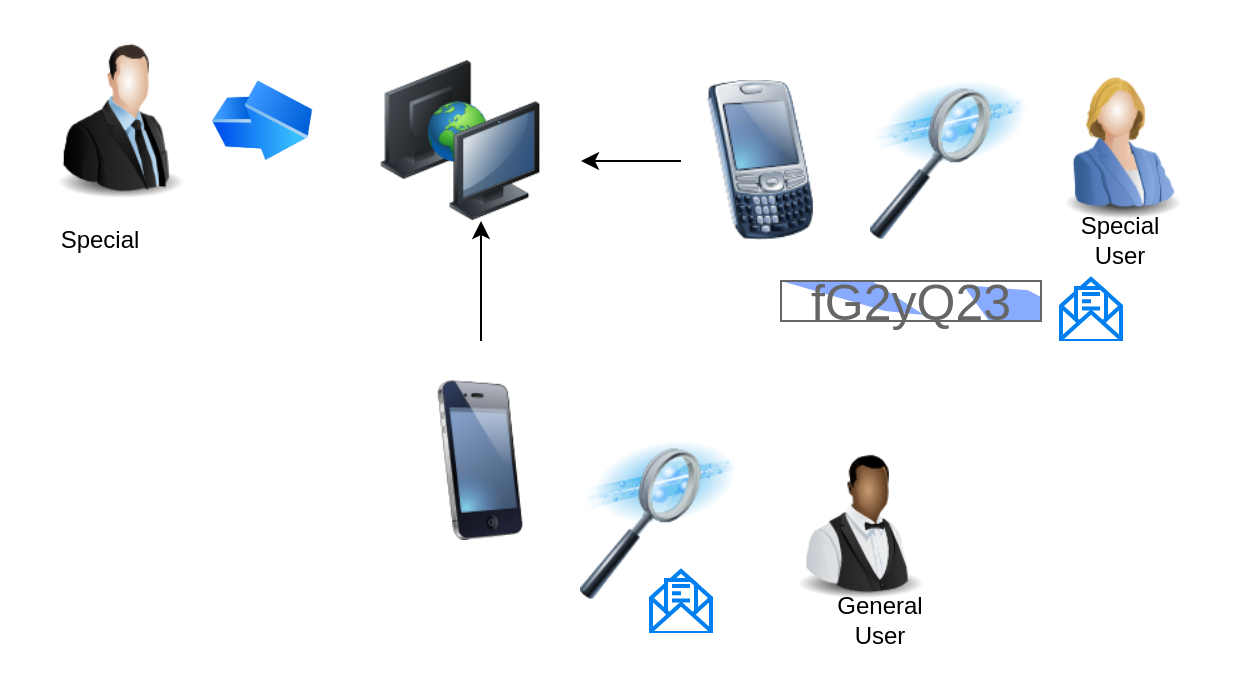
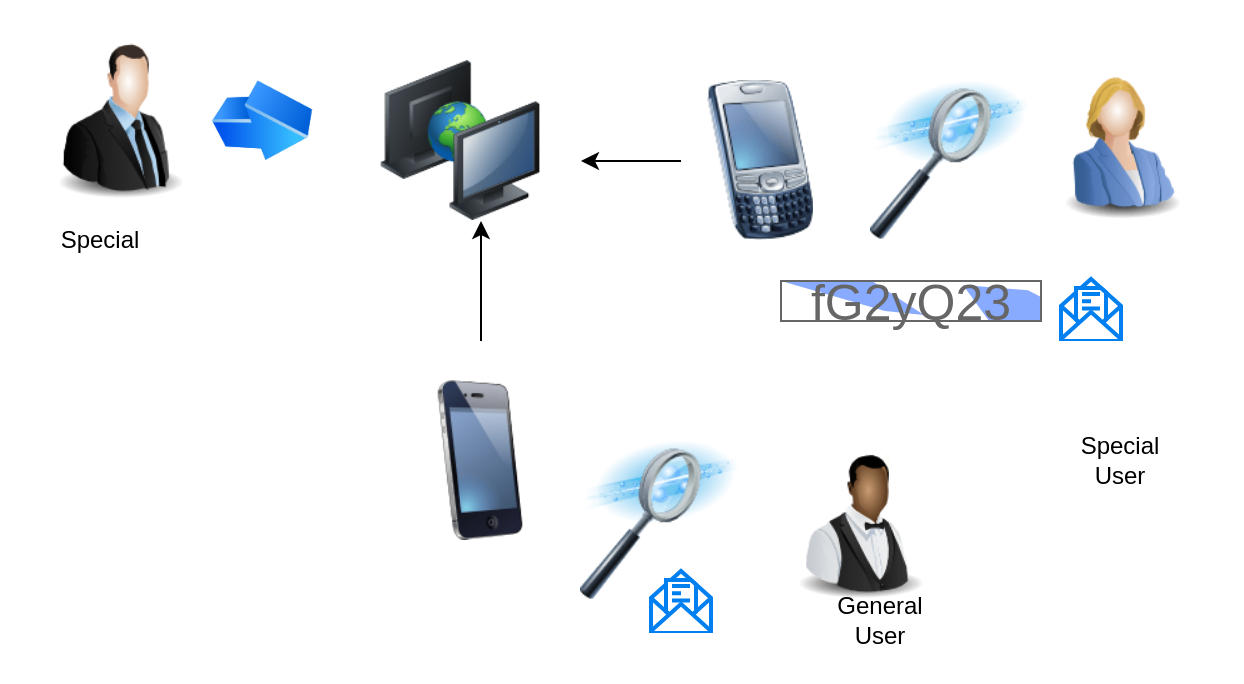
node "Special User": moved (1121, 241) -> (1121, 461)
